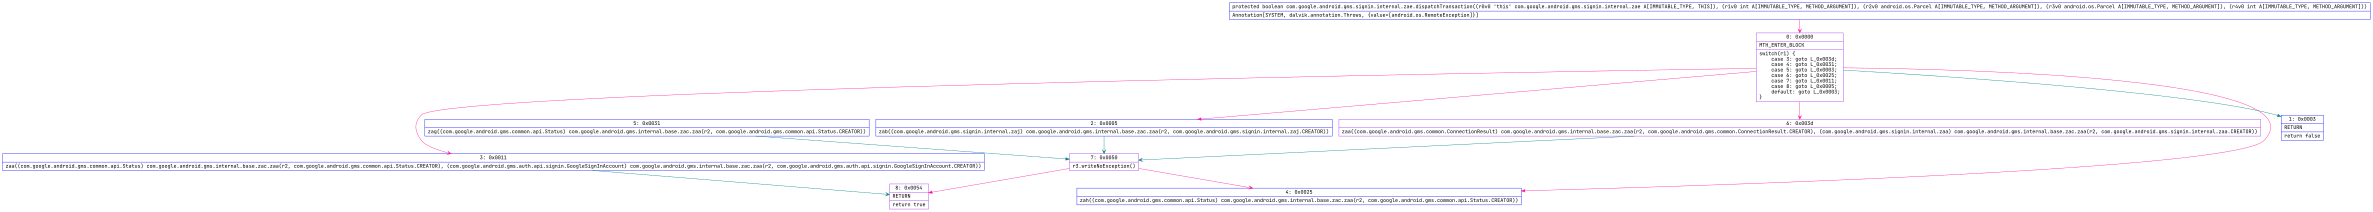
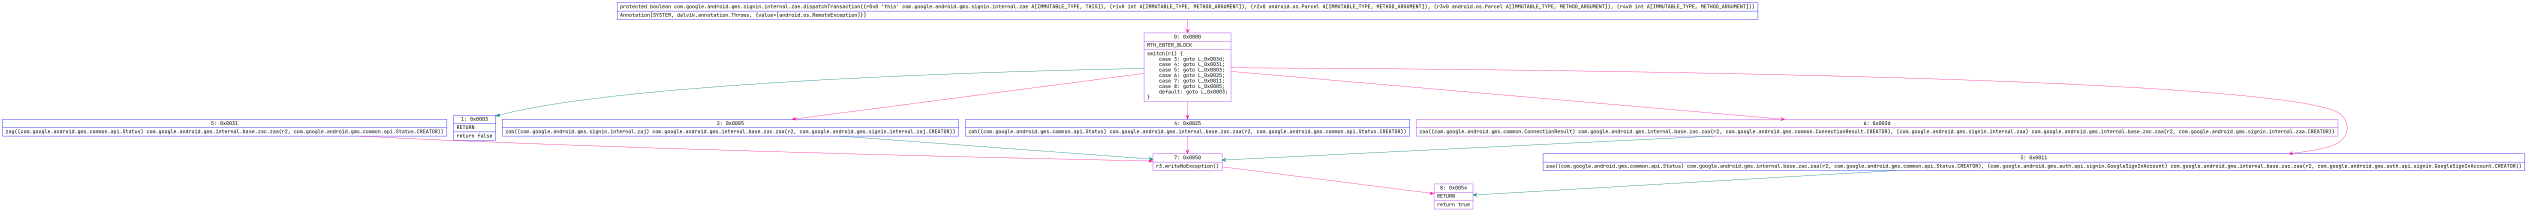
edge "5: 0x0031" -> "7: 0x0050": color teal -> deeppink
edge "7: 0x0050" -> "4: 0x0025": reversed
